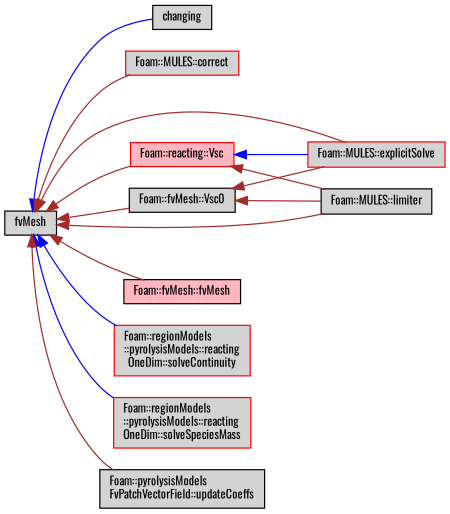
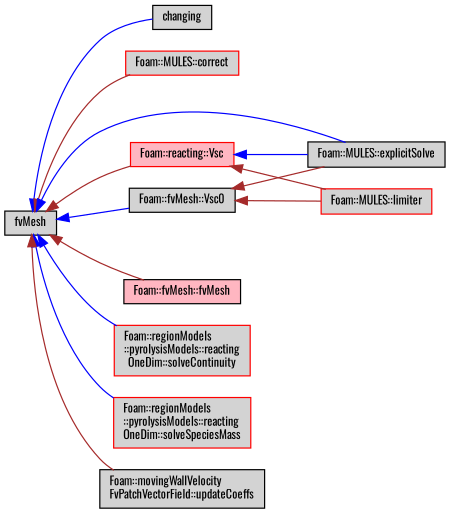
edge "Foam::MULES::explicitSolve" -> "fvMesh": color brown -> blue
node "Foam::MULES::explicitSolve": color red -> black
node "Foam::MULES::limiter": color black -> red
edge "Foam::fvMesh::Vsc0" -> "fvMesh": color brown -> blue
edge "Foam::MULES::limiter" -> "fvMesh": removed
node "Foam::pyrolysisModels FvPatchVectorField::updateCoeffs": label "Foam::pyrolysisModels FvPatchVectorField::updateCoeffs" -> "Foam::movingWallVelocity FvPatchVectorField::updateCoeffs"
